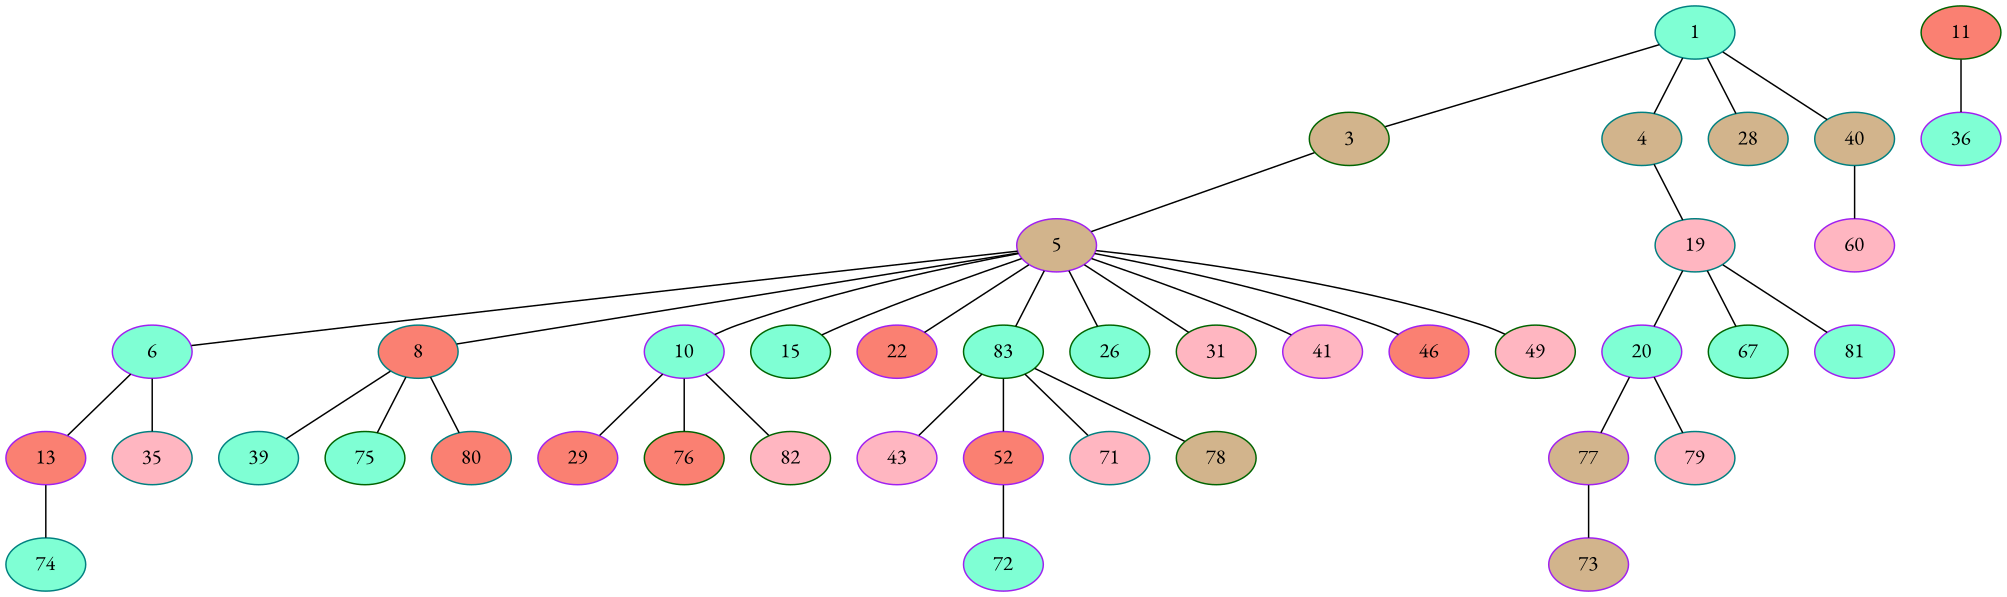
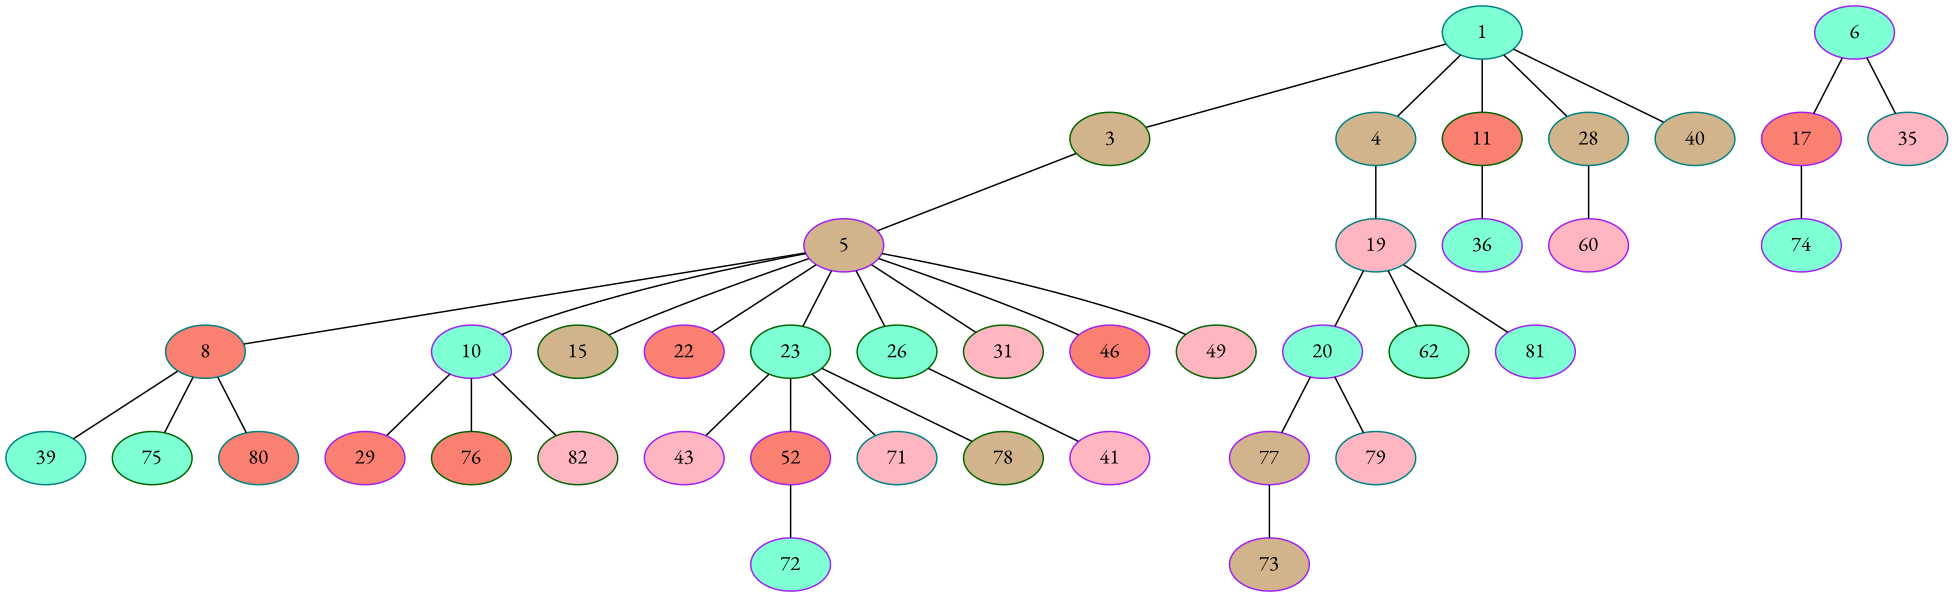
edge "1" -- "11": added
edge "40" -- "60": now "28" -- "60"
edge "5" -- "41": now "26" -- "41"
edge "5" -- "6": removed
node "15": fillcolor aquamarine -> tan
node "83": label "83" -> "23"
node "67": label "67" -> "62"
node "13": label "13" -> "17"
node "74": color teal -> purple
